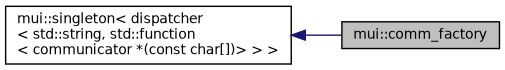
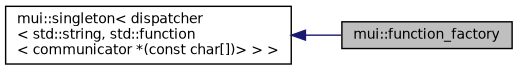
node "mui::comm_factory": label "mui::comm_factory" -> "mui::function_factory"
